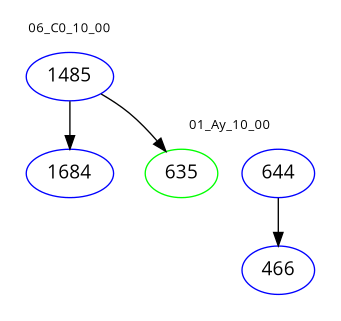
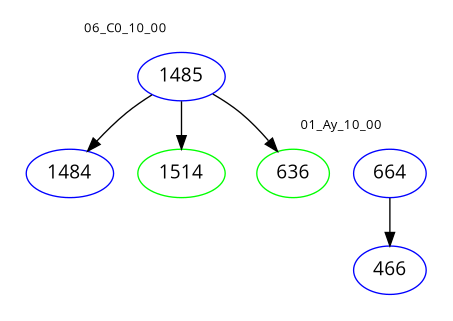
node "1684": label "1684" -> "1484"
node "1514": added
node "635": label "635" -> "636"
node "644": label "644" -> "664"
